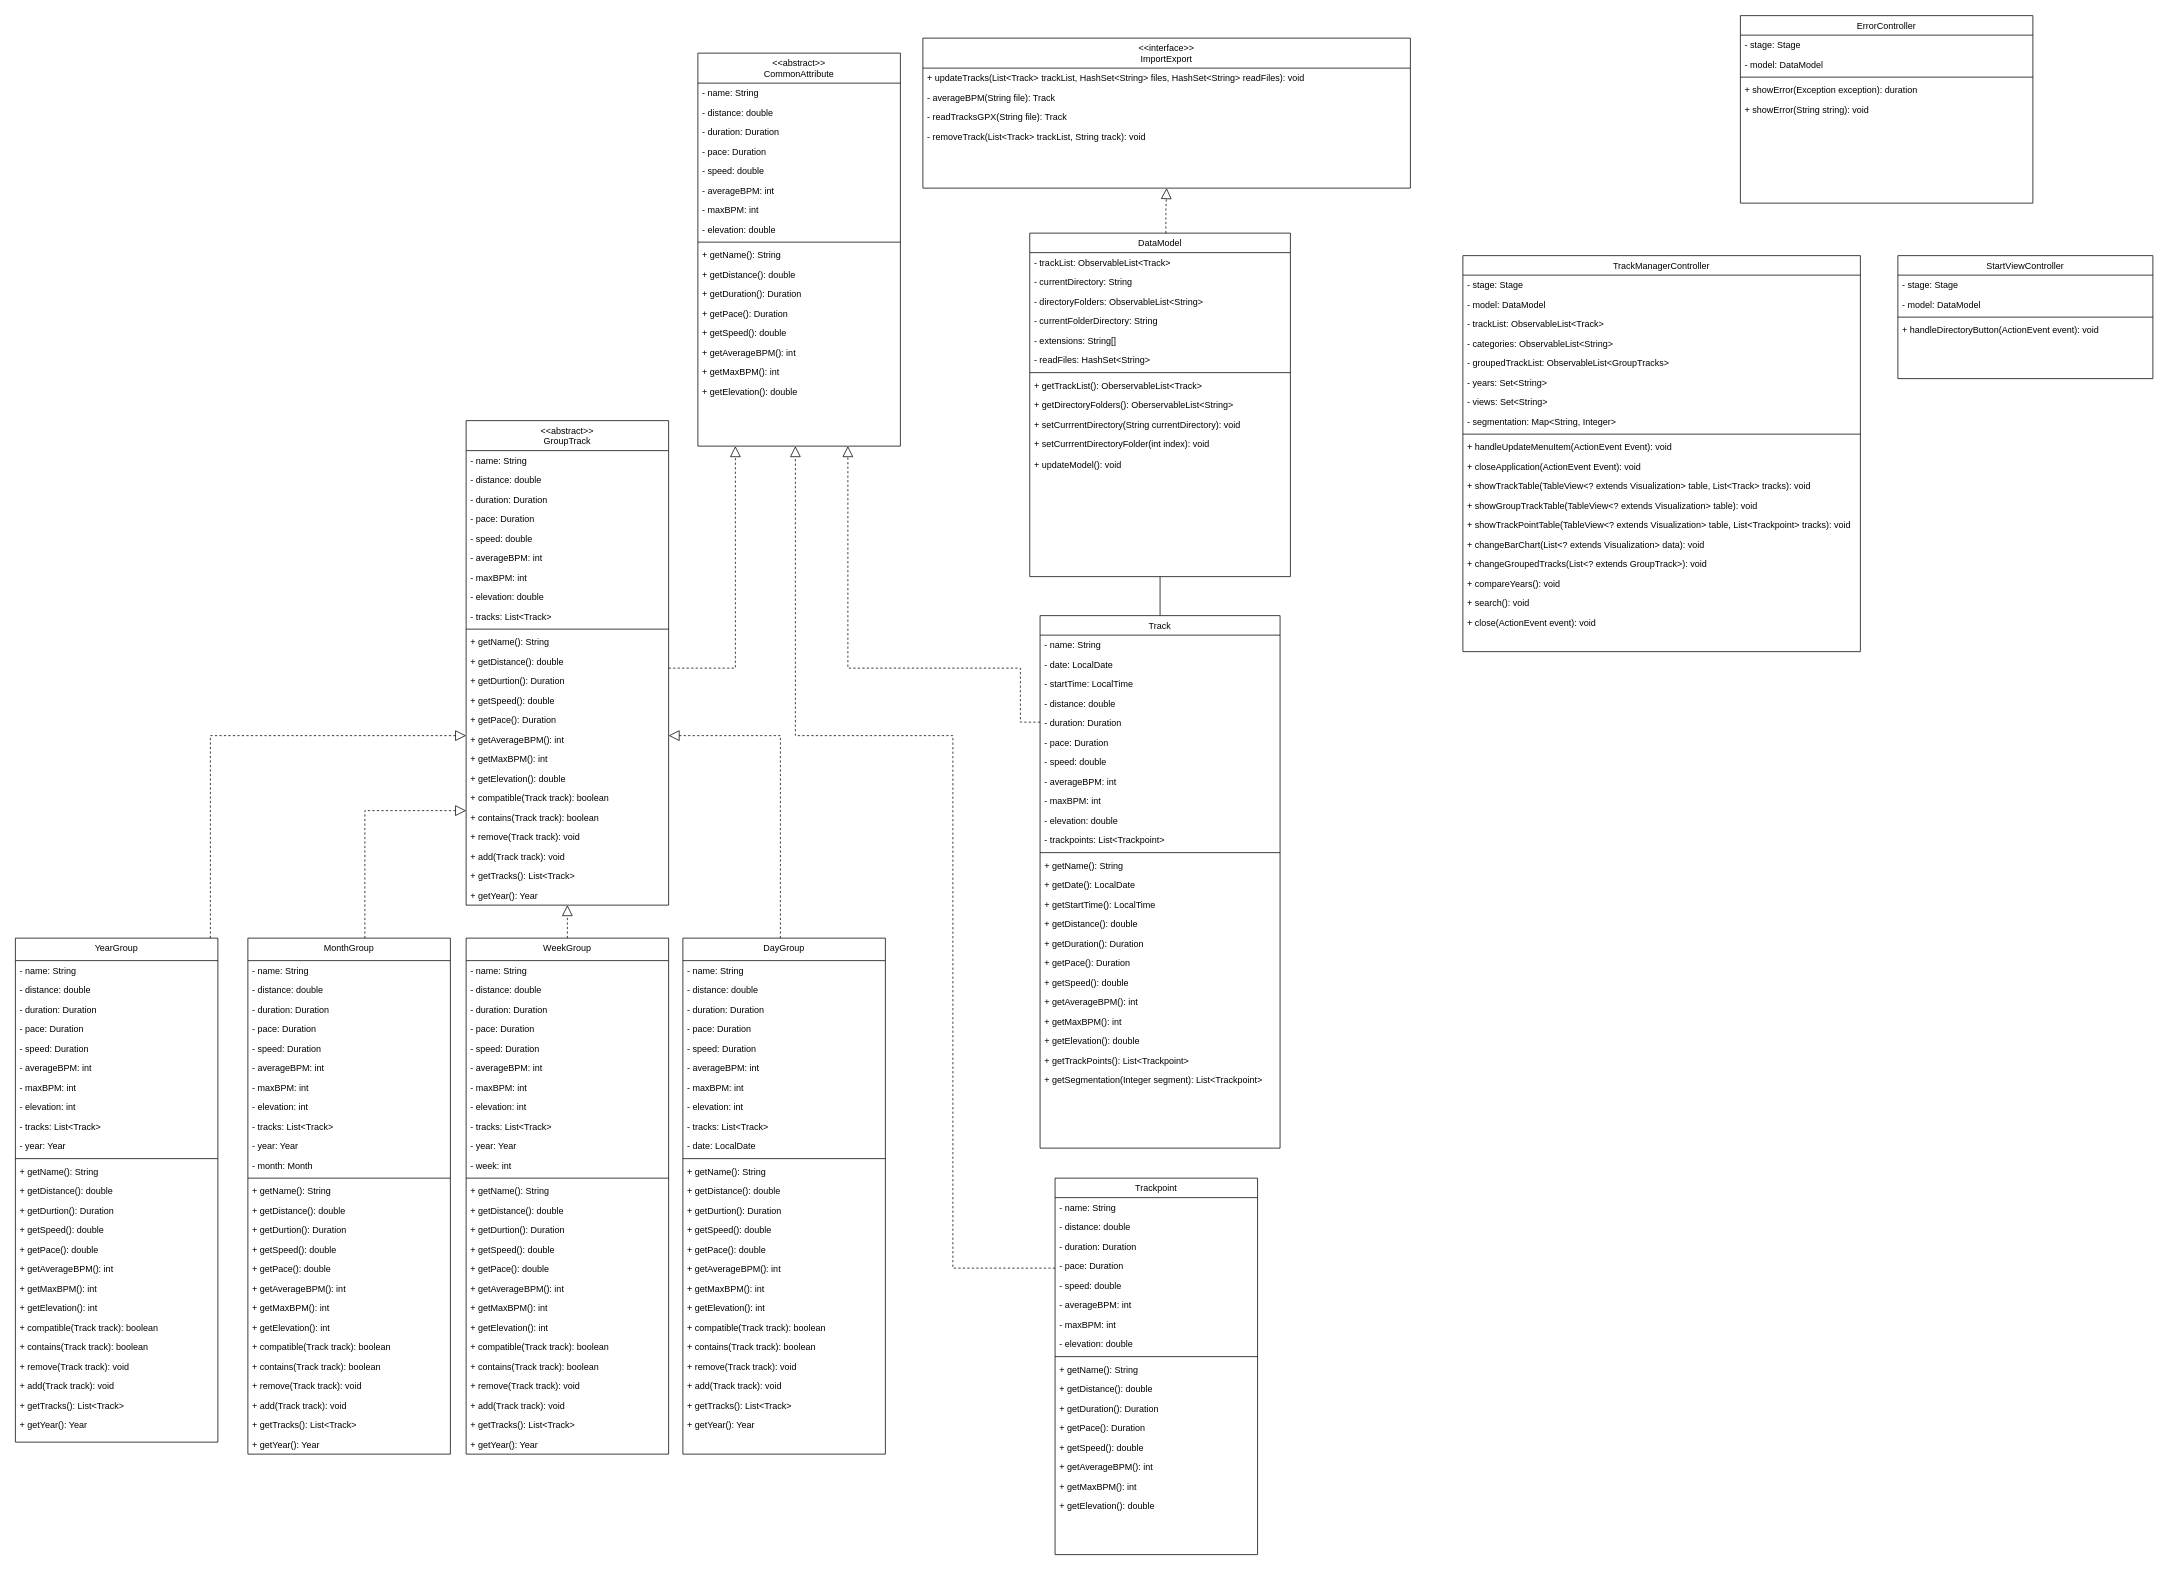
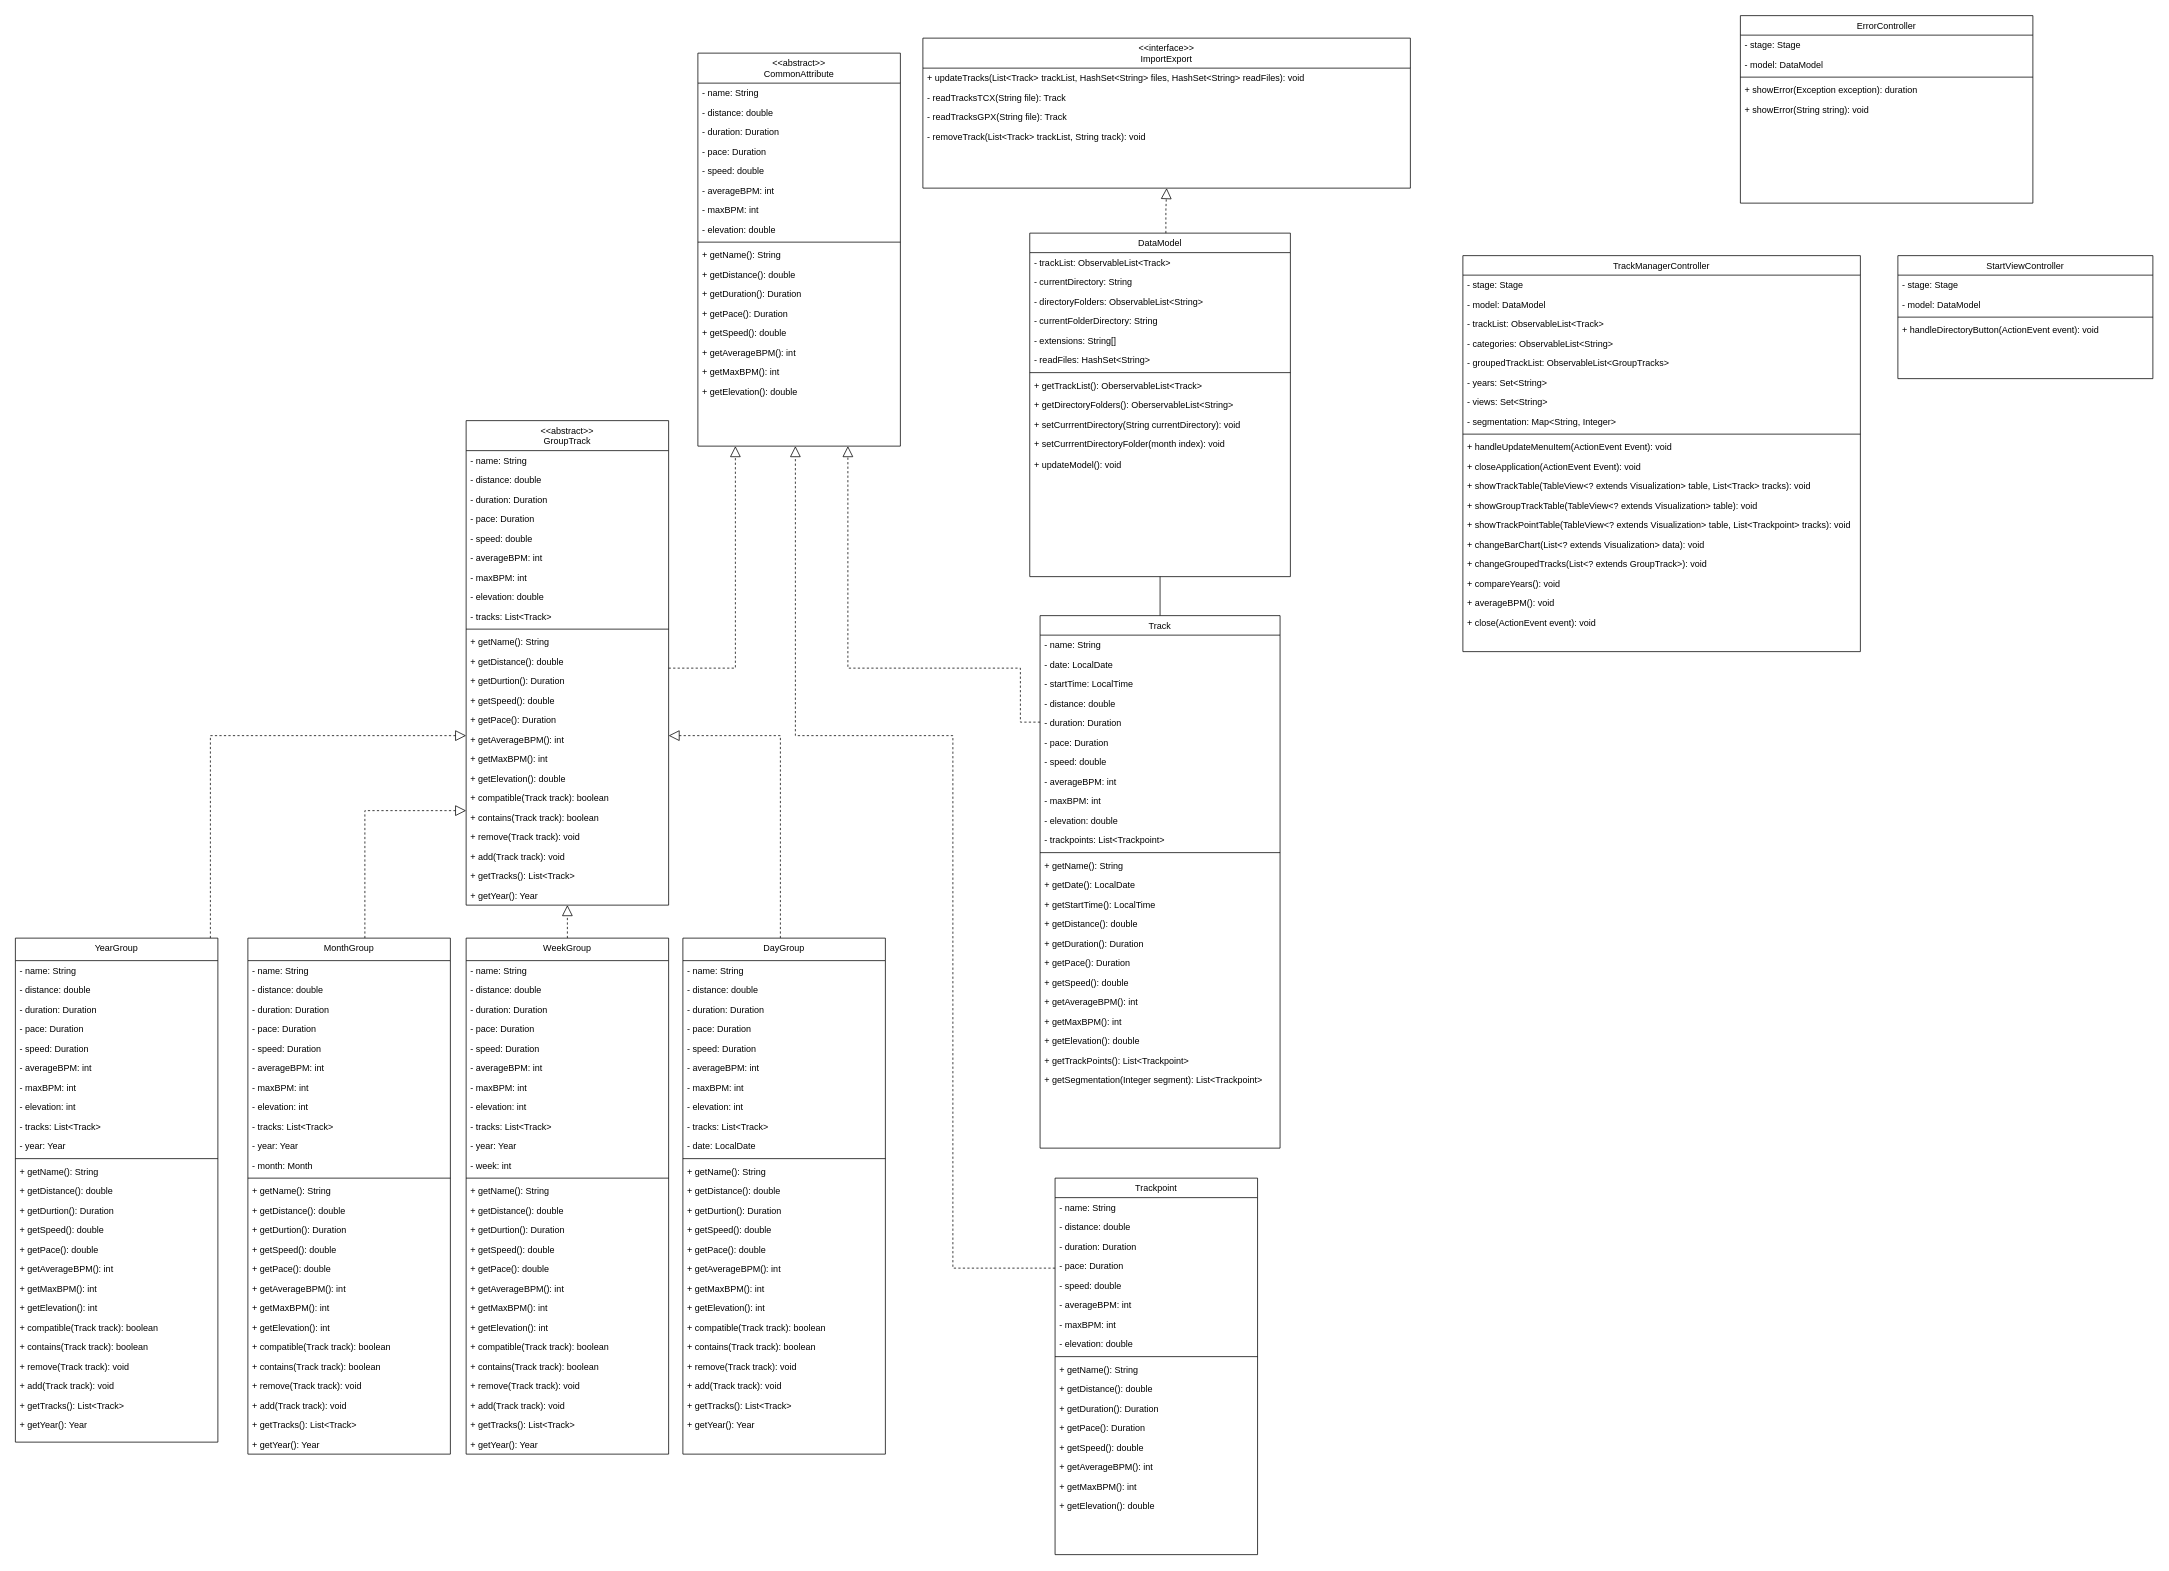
node "- averageBPM(String file): Track": label "- averageBPM(String file): Track" -> "- readTracksTCX(String file): Track"
node "+ setCurrrentDirectoryFolder(int index): void": label "+ setCurrrentDirectoryFolder(int index): void" -> "+ setCurrrentDirectoryFolder(month index): void"
node "+ search(): void": label "+ search(): void" -> "+ averageBPM(): void"
